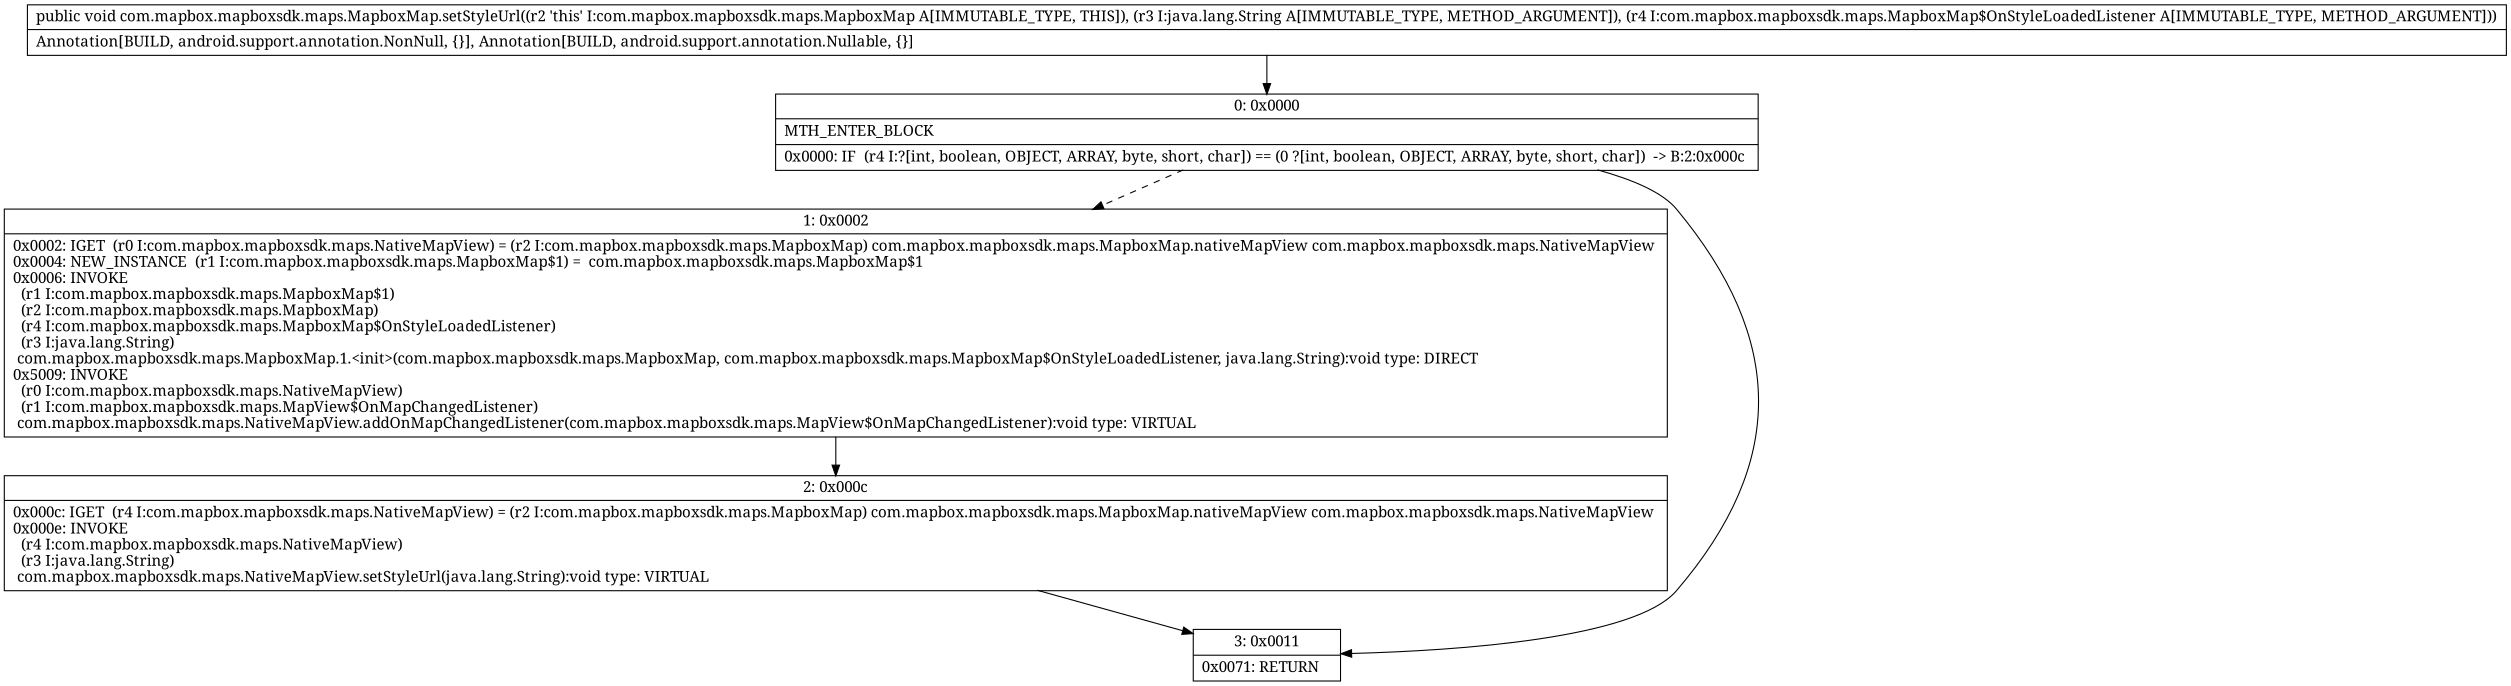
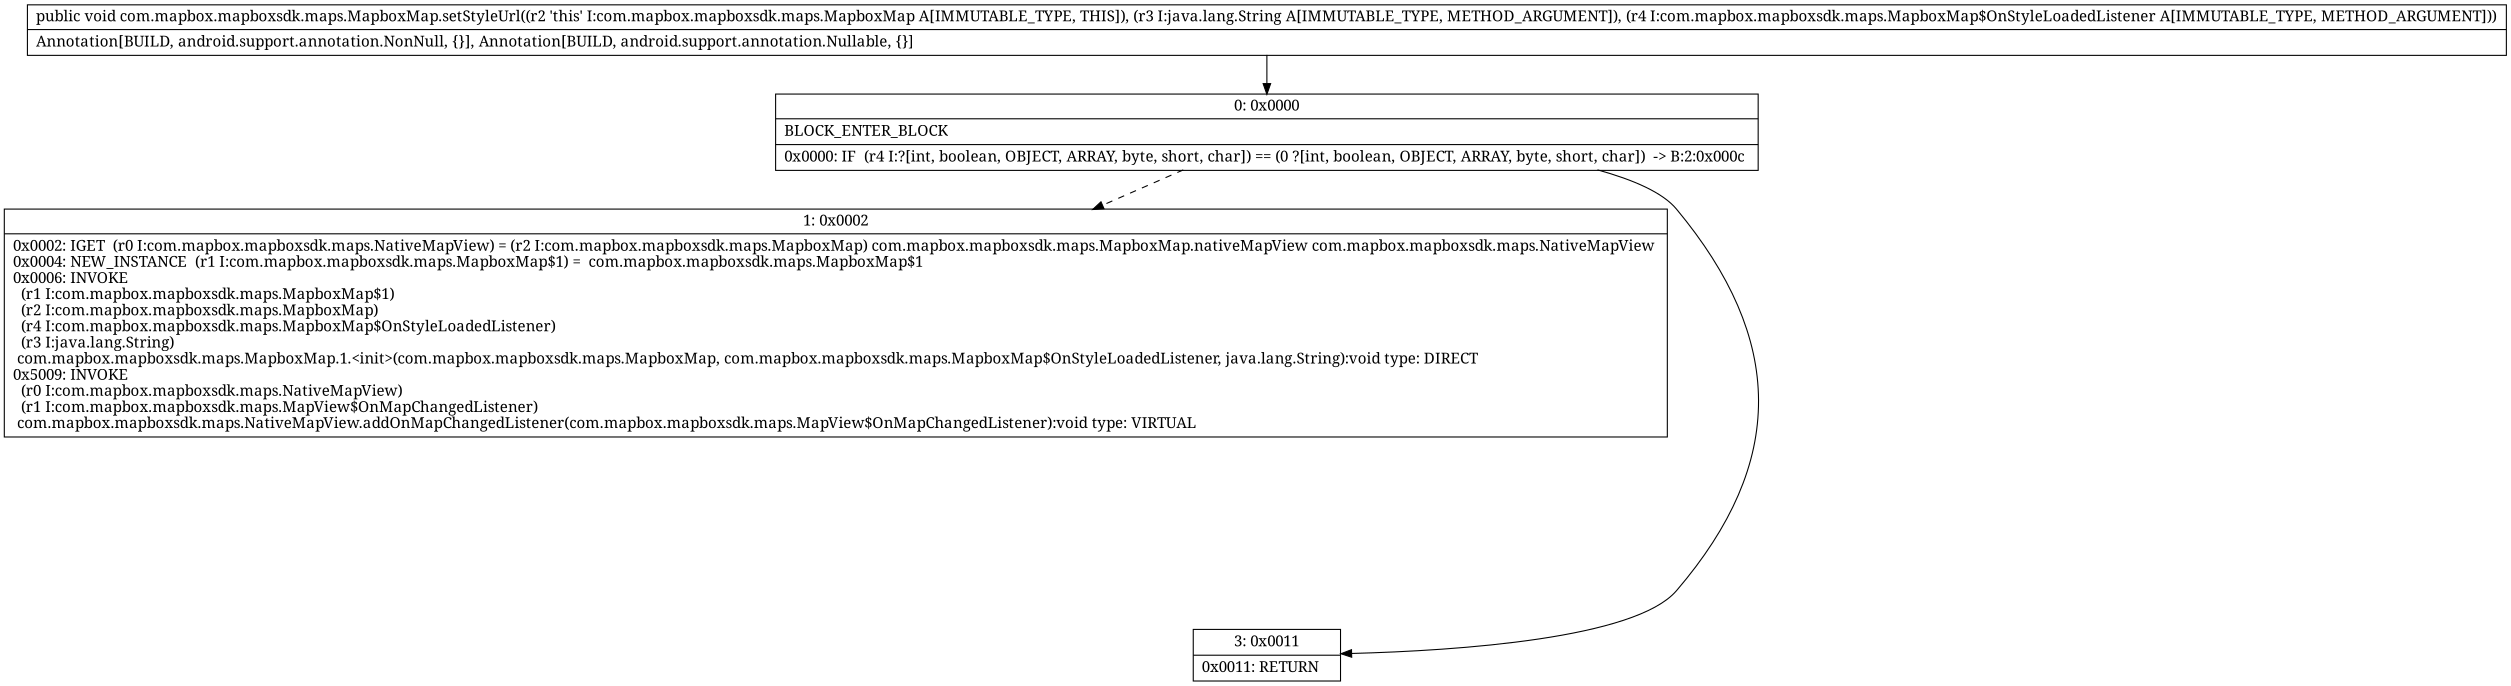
node "0: 0x0000": text "MTH_ENTER_BLOCK" -> "BLOCK_ENTER_BLOCK"
node "2: 0x000c": removed
node "3: 0x0011": text "0x0071: RETURN" -> "0x0011: RETURN"
